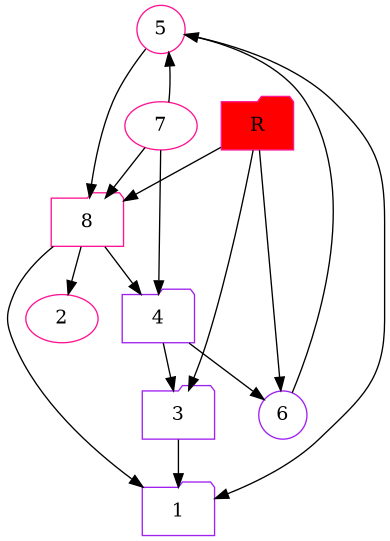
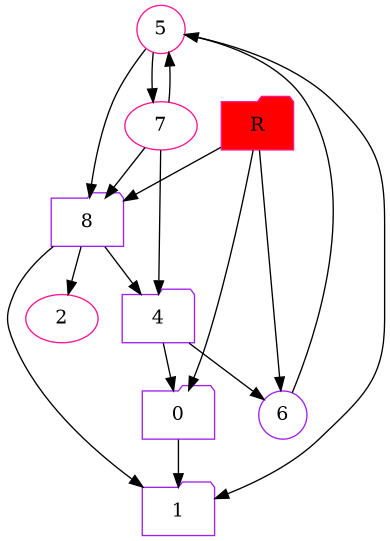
edge "5" -> "7": added
node "8": color deeppink -> purple
node "3": label "3" -> "0"
